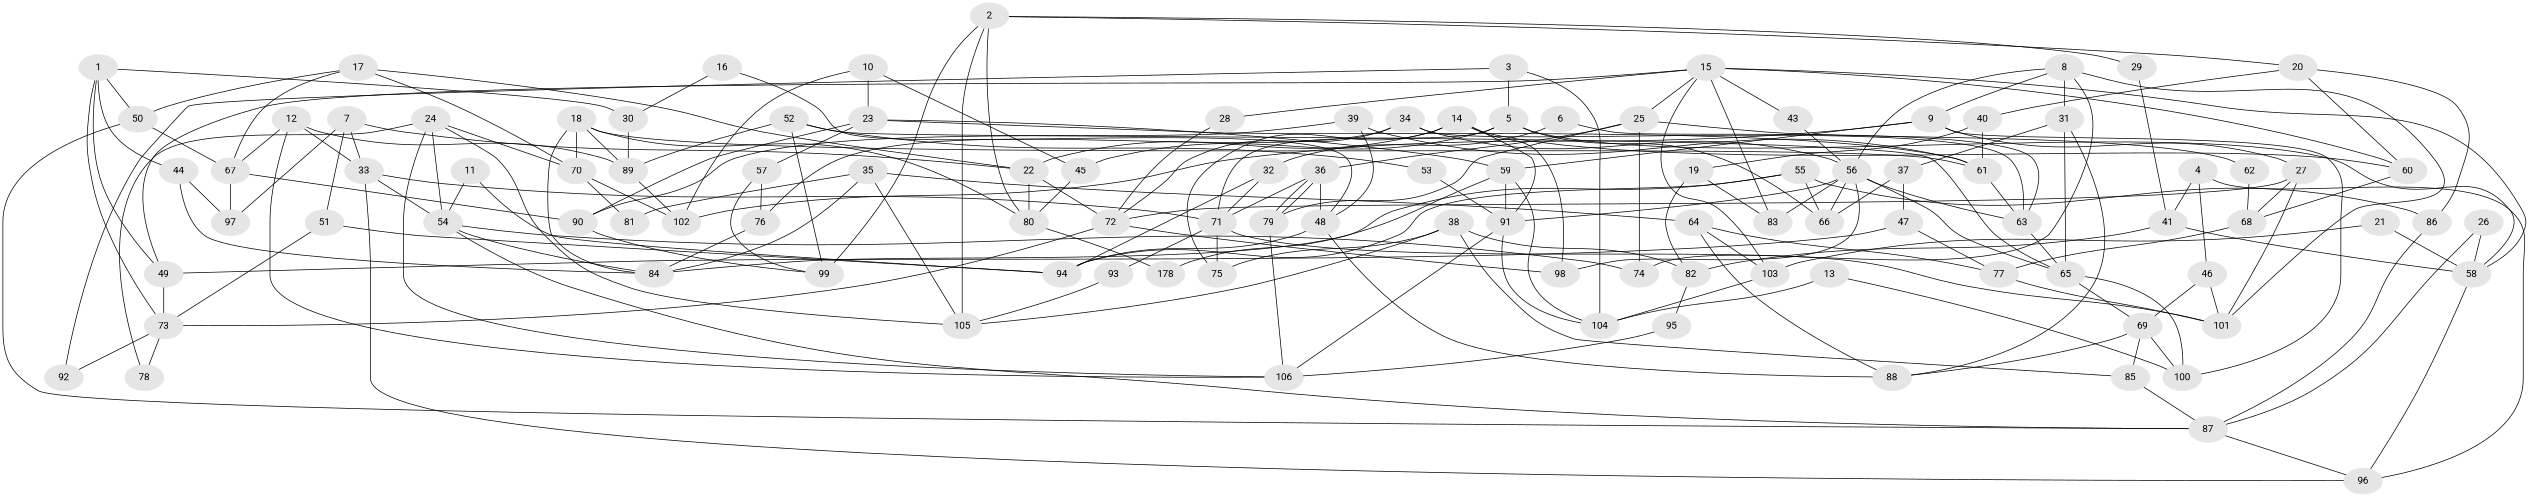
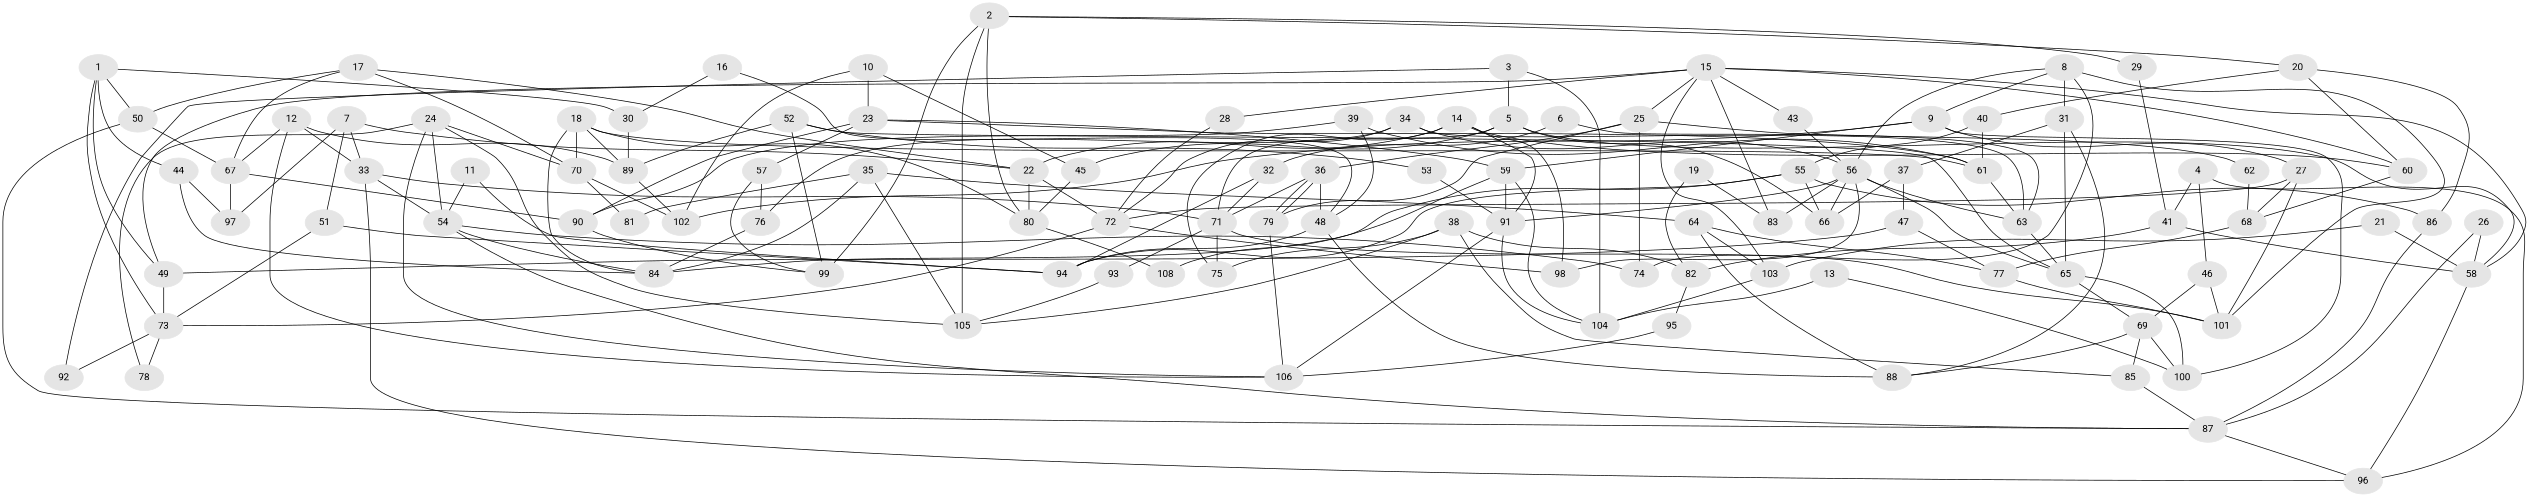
edge "40" -- "19": now "40" -- "55"
node "178": label "178" -> "108"
